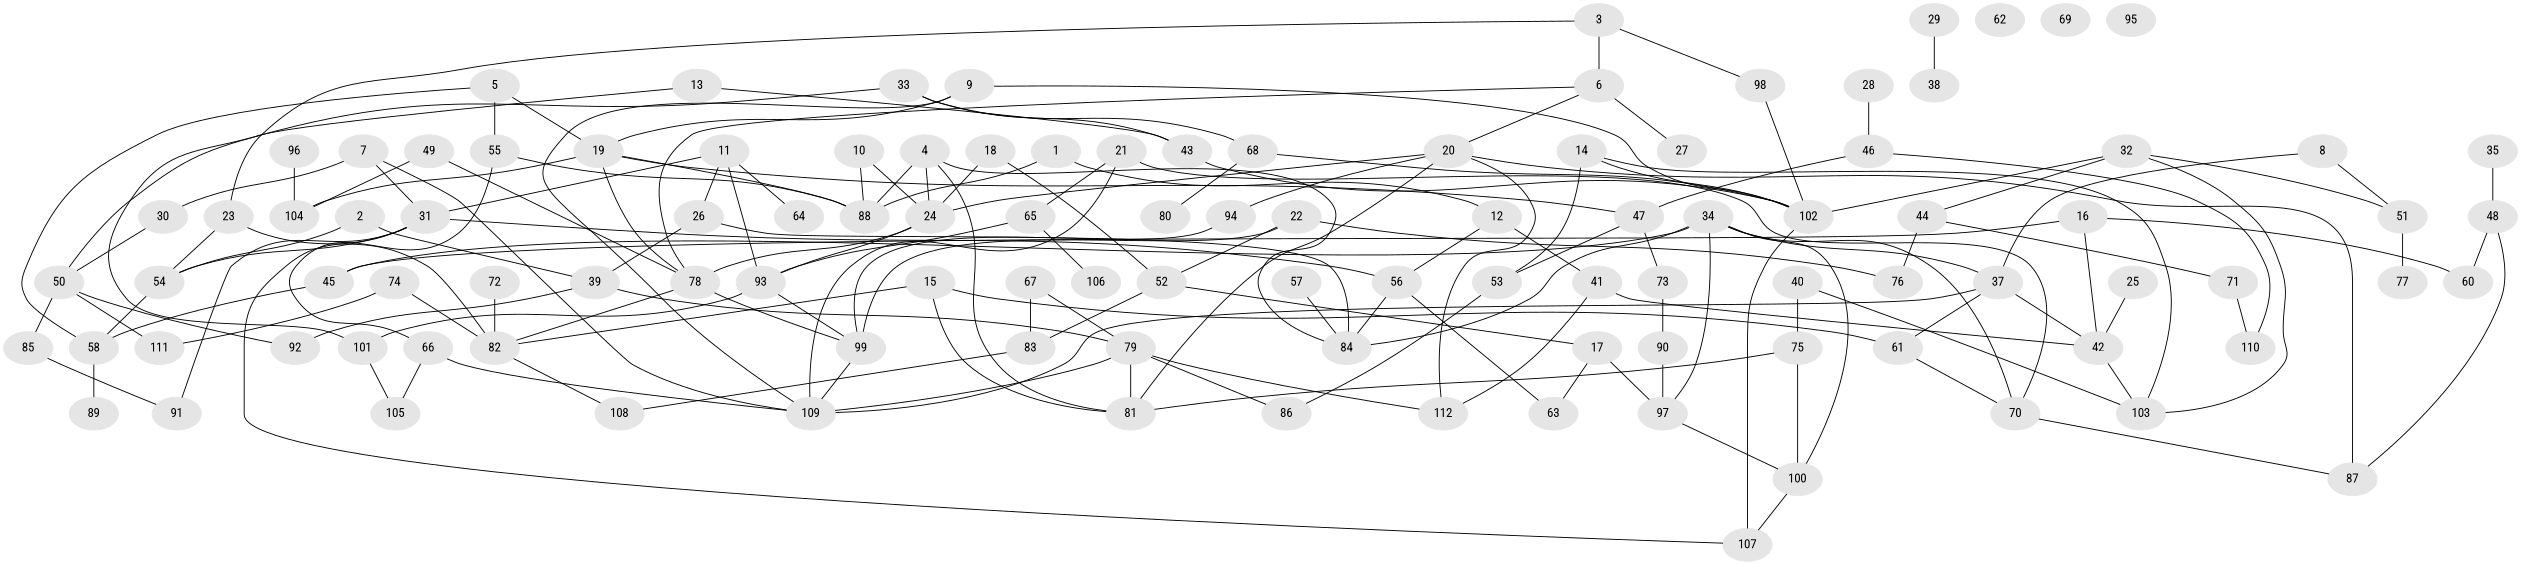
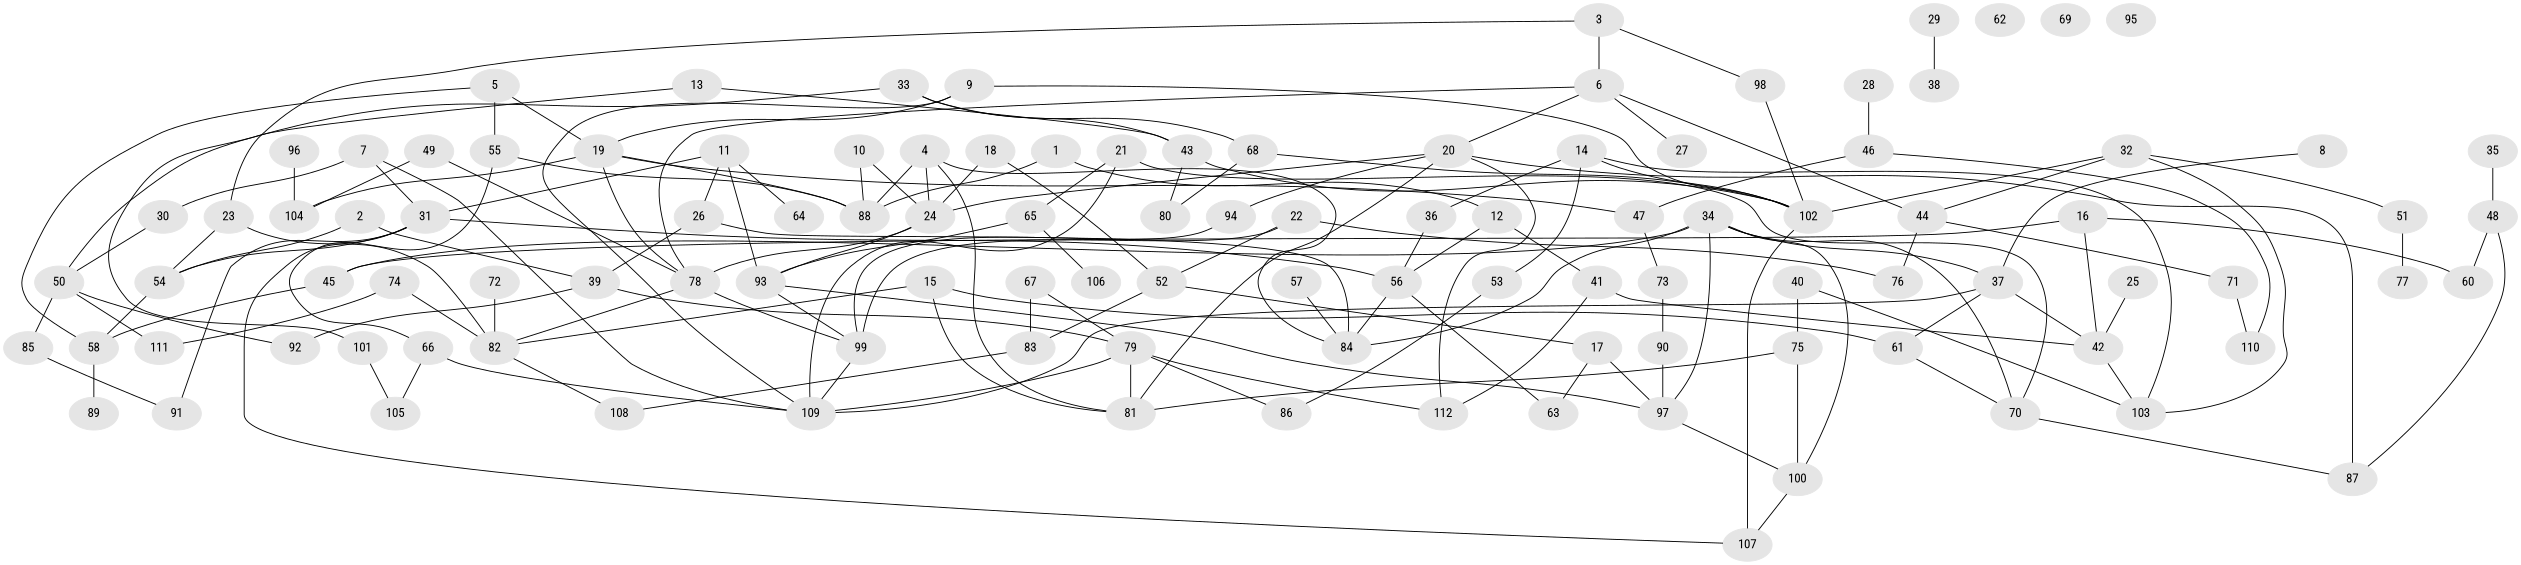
edge "6" -- "44": added
edge "8" -- "51": removed
edge "43" -- "80": added
node "36": added
edge "47" -- "53": removed
edge "93" -- "101": now "93" -- "97"
